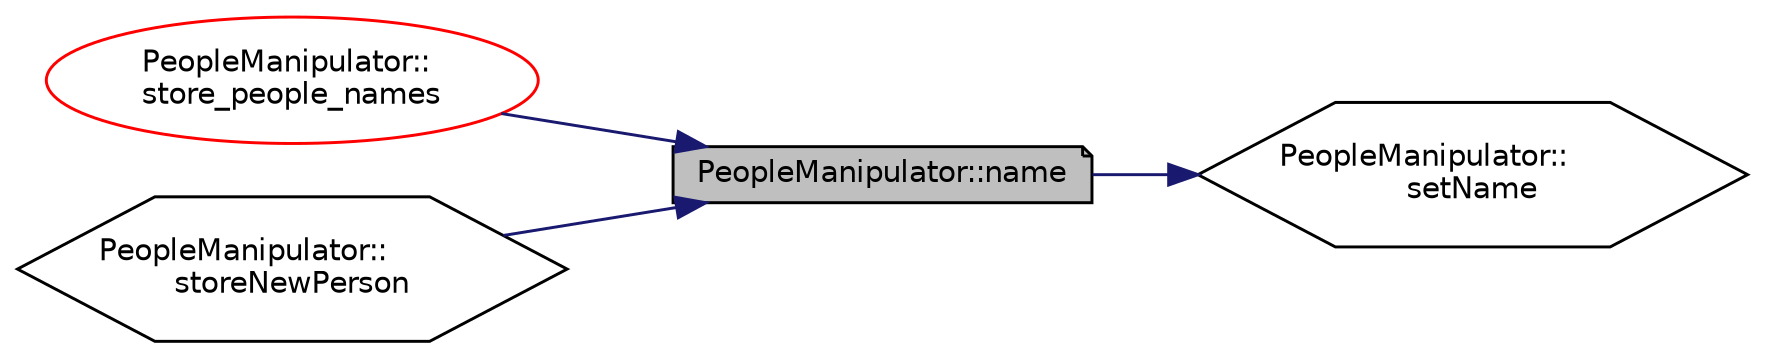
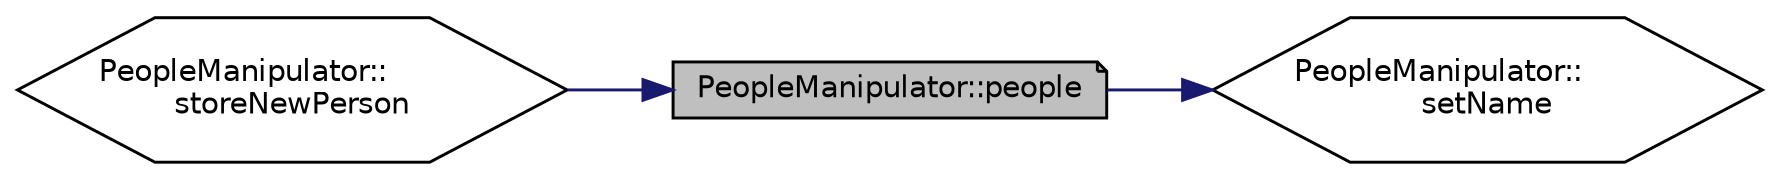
node "PeopleManipulator:: store_people_names": removed
node "PeopleManipulator::name": label "PeopleManipulator::name" -> "PeopleManipulator::people"
